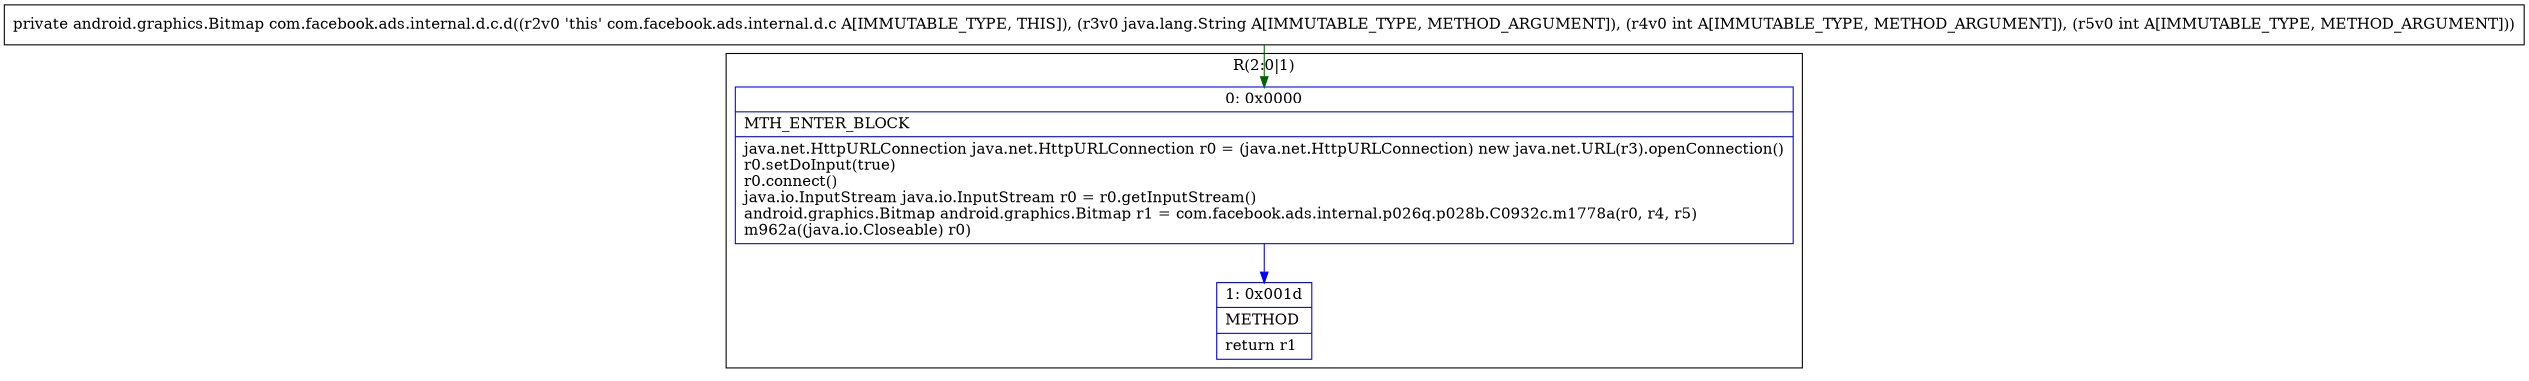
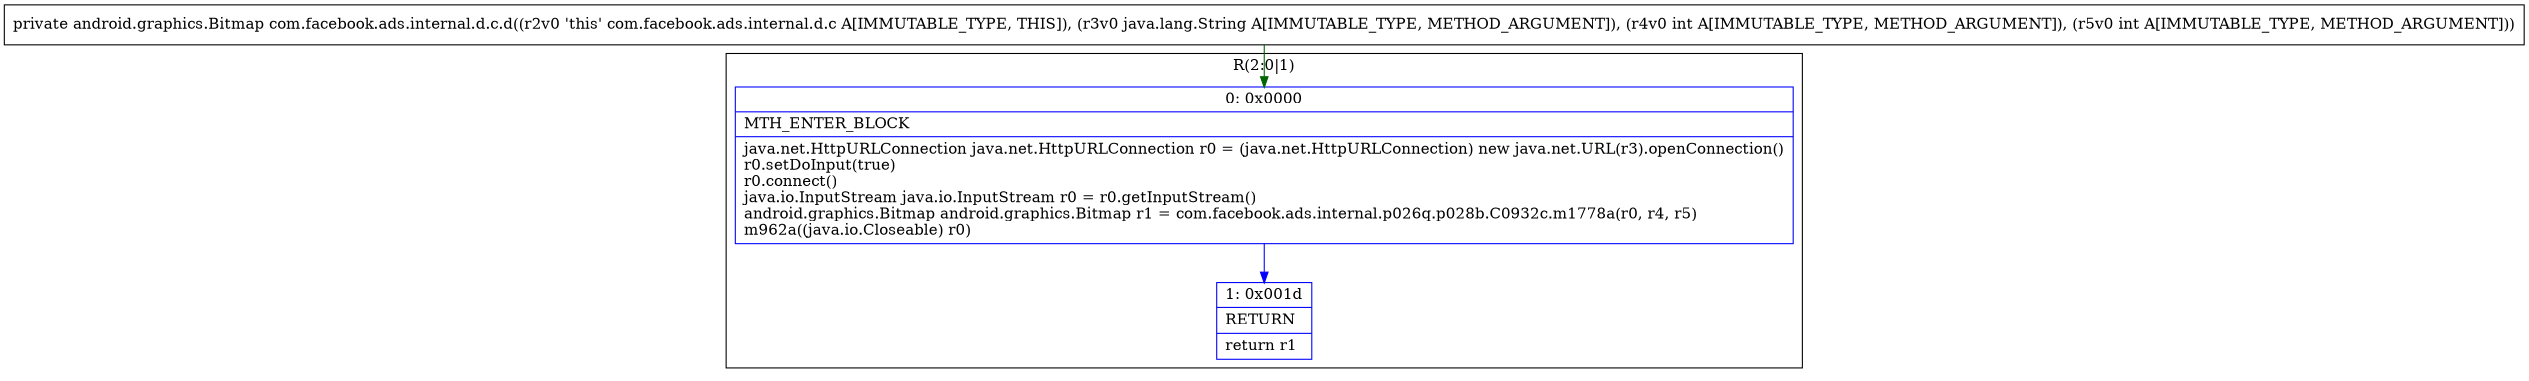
node "1: 0x001d": text "METHOD" -> "RETURN"
